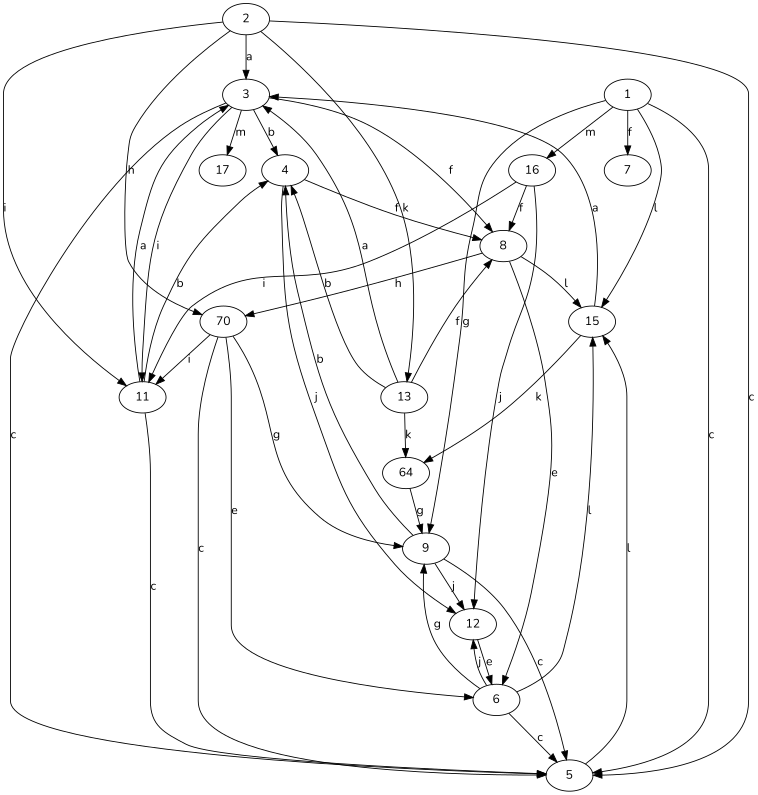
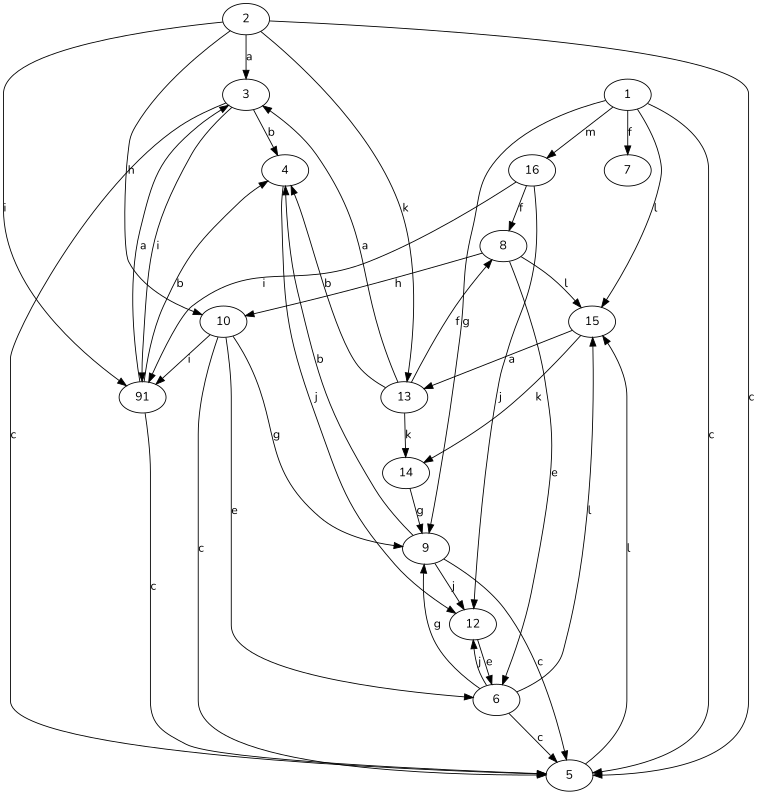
edge "15" -> "3": now "15" -> "13"
edge "3" -> "8": removed, label "f"
node "17": removed
edge "4" -> "8": removed, label "f"
node "70": label "70" -> "10"
node "11": label "11" -> "91"
node "64": label "64" -> "14"
